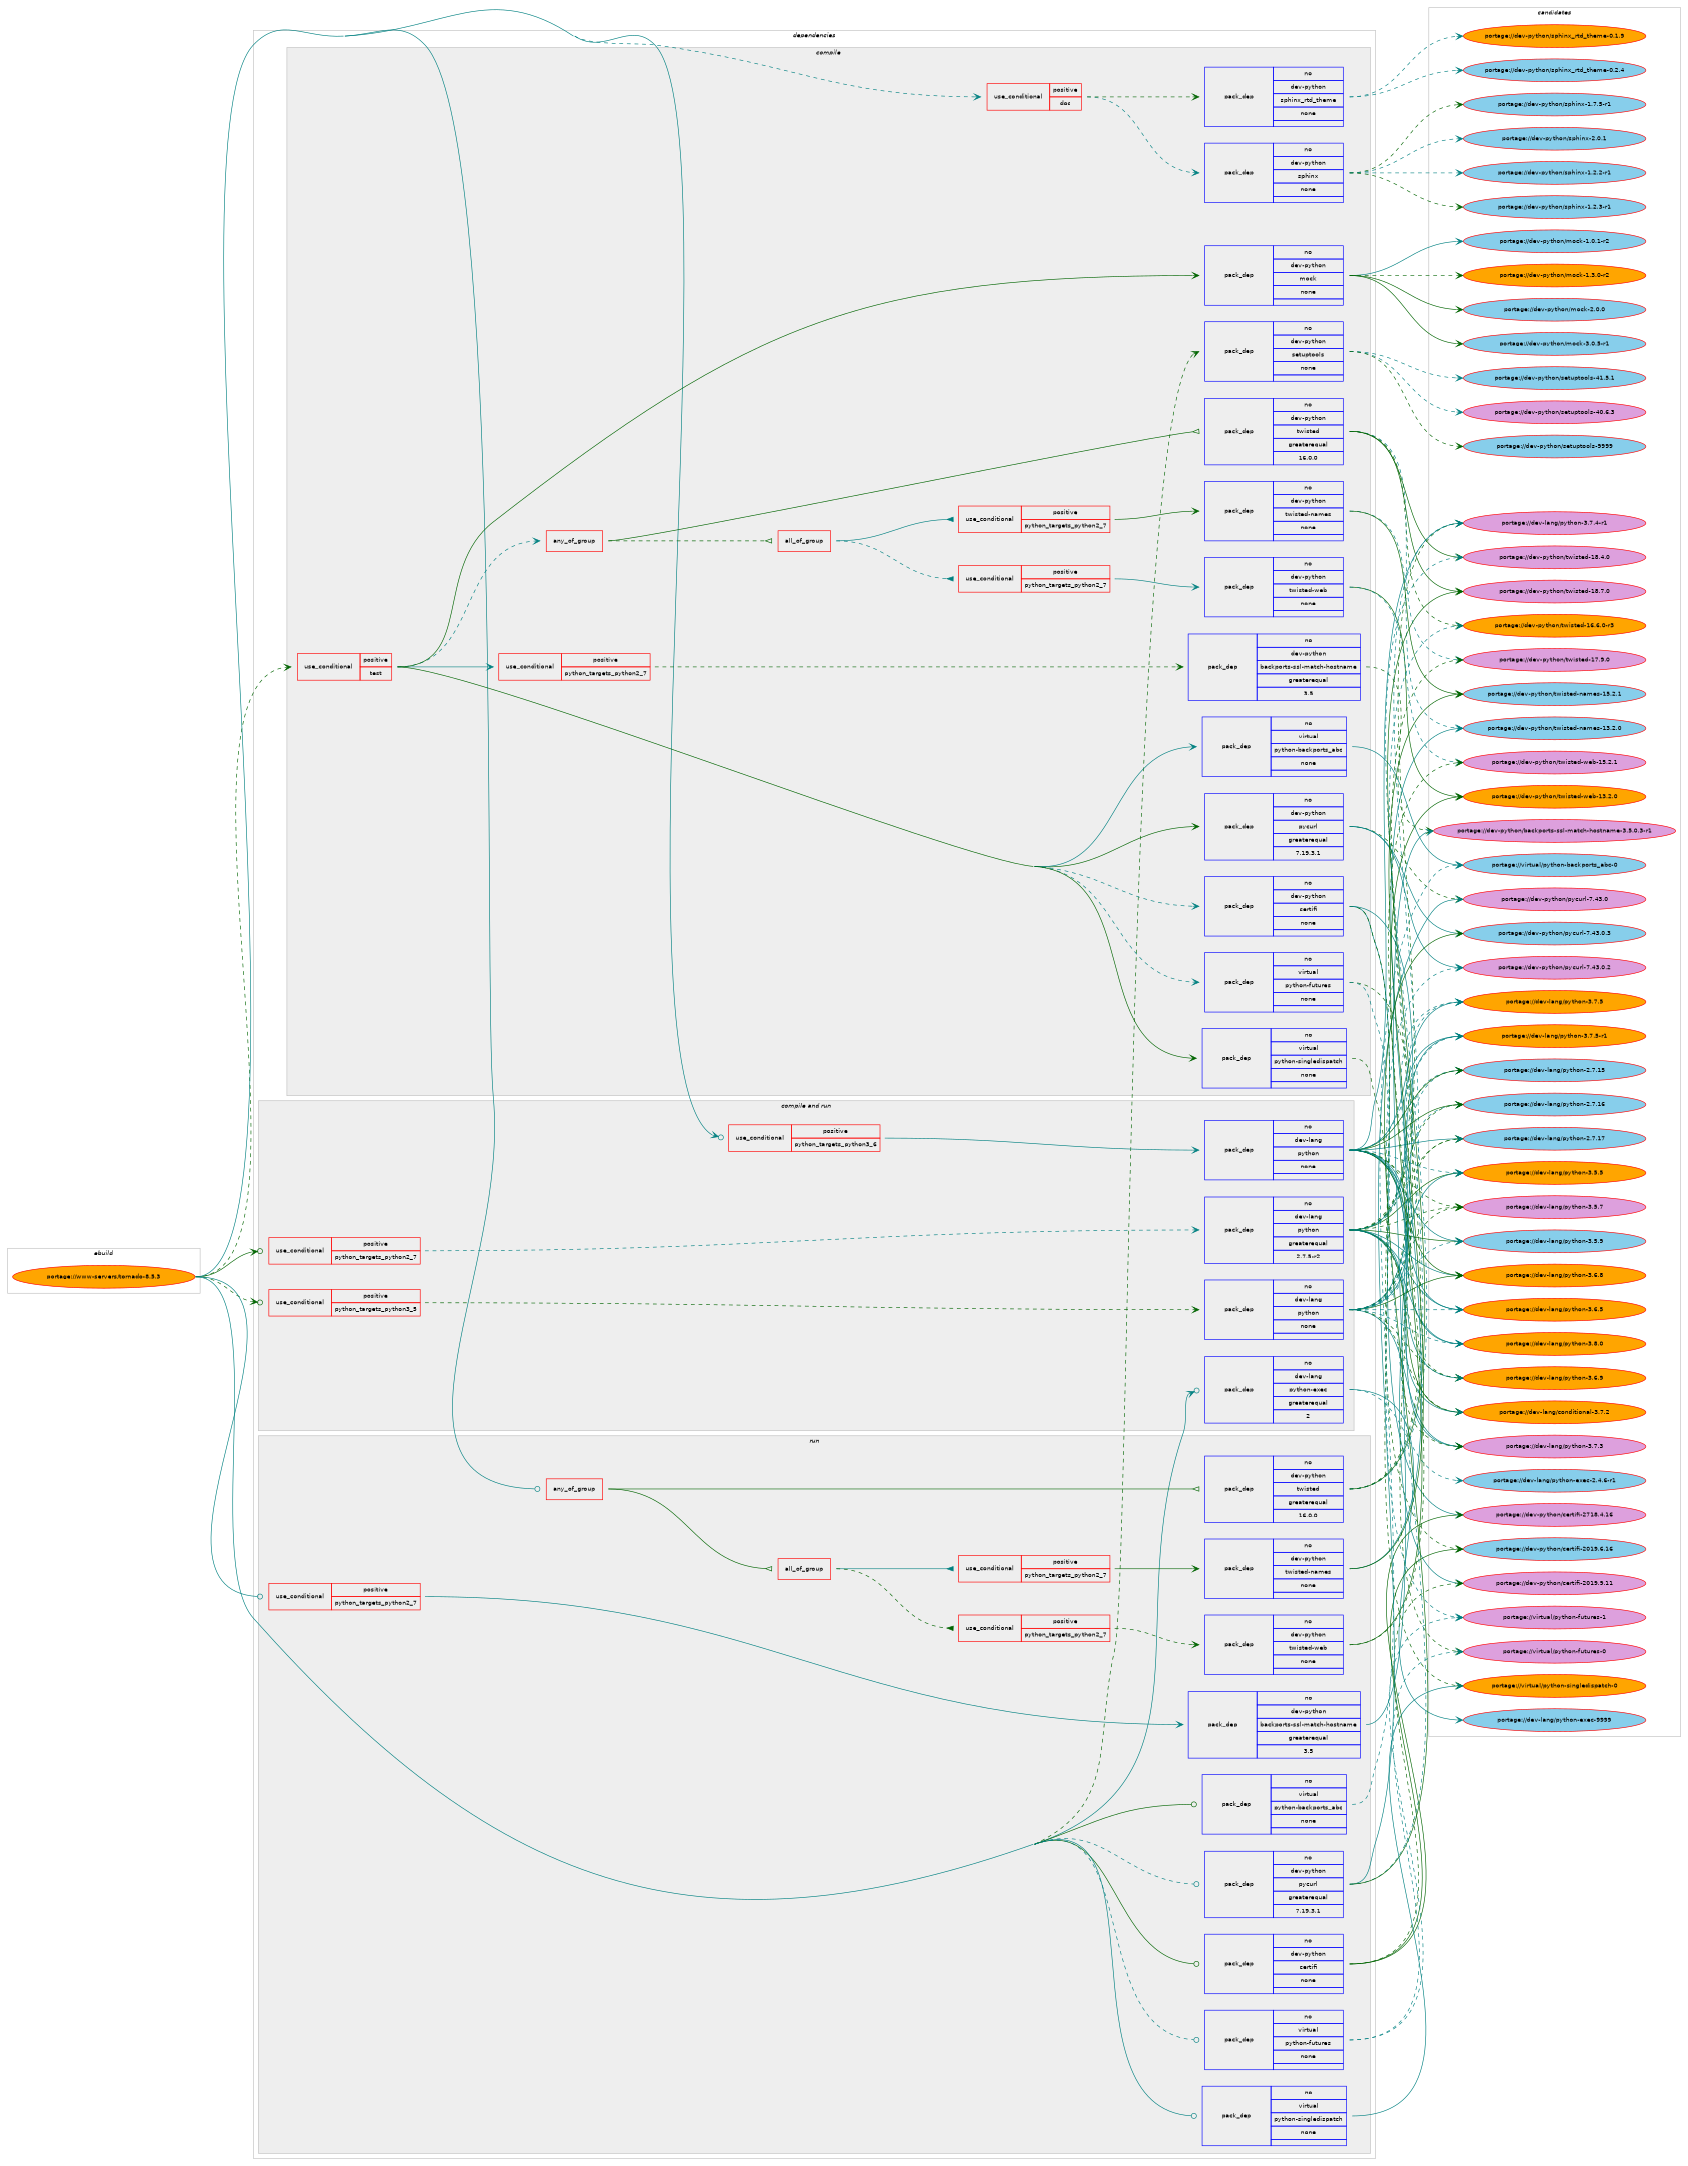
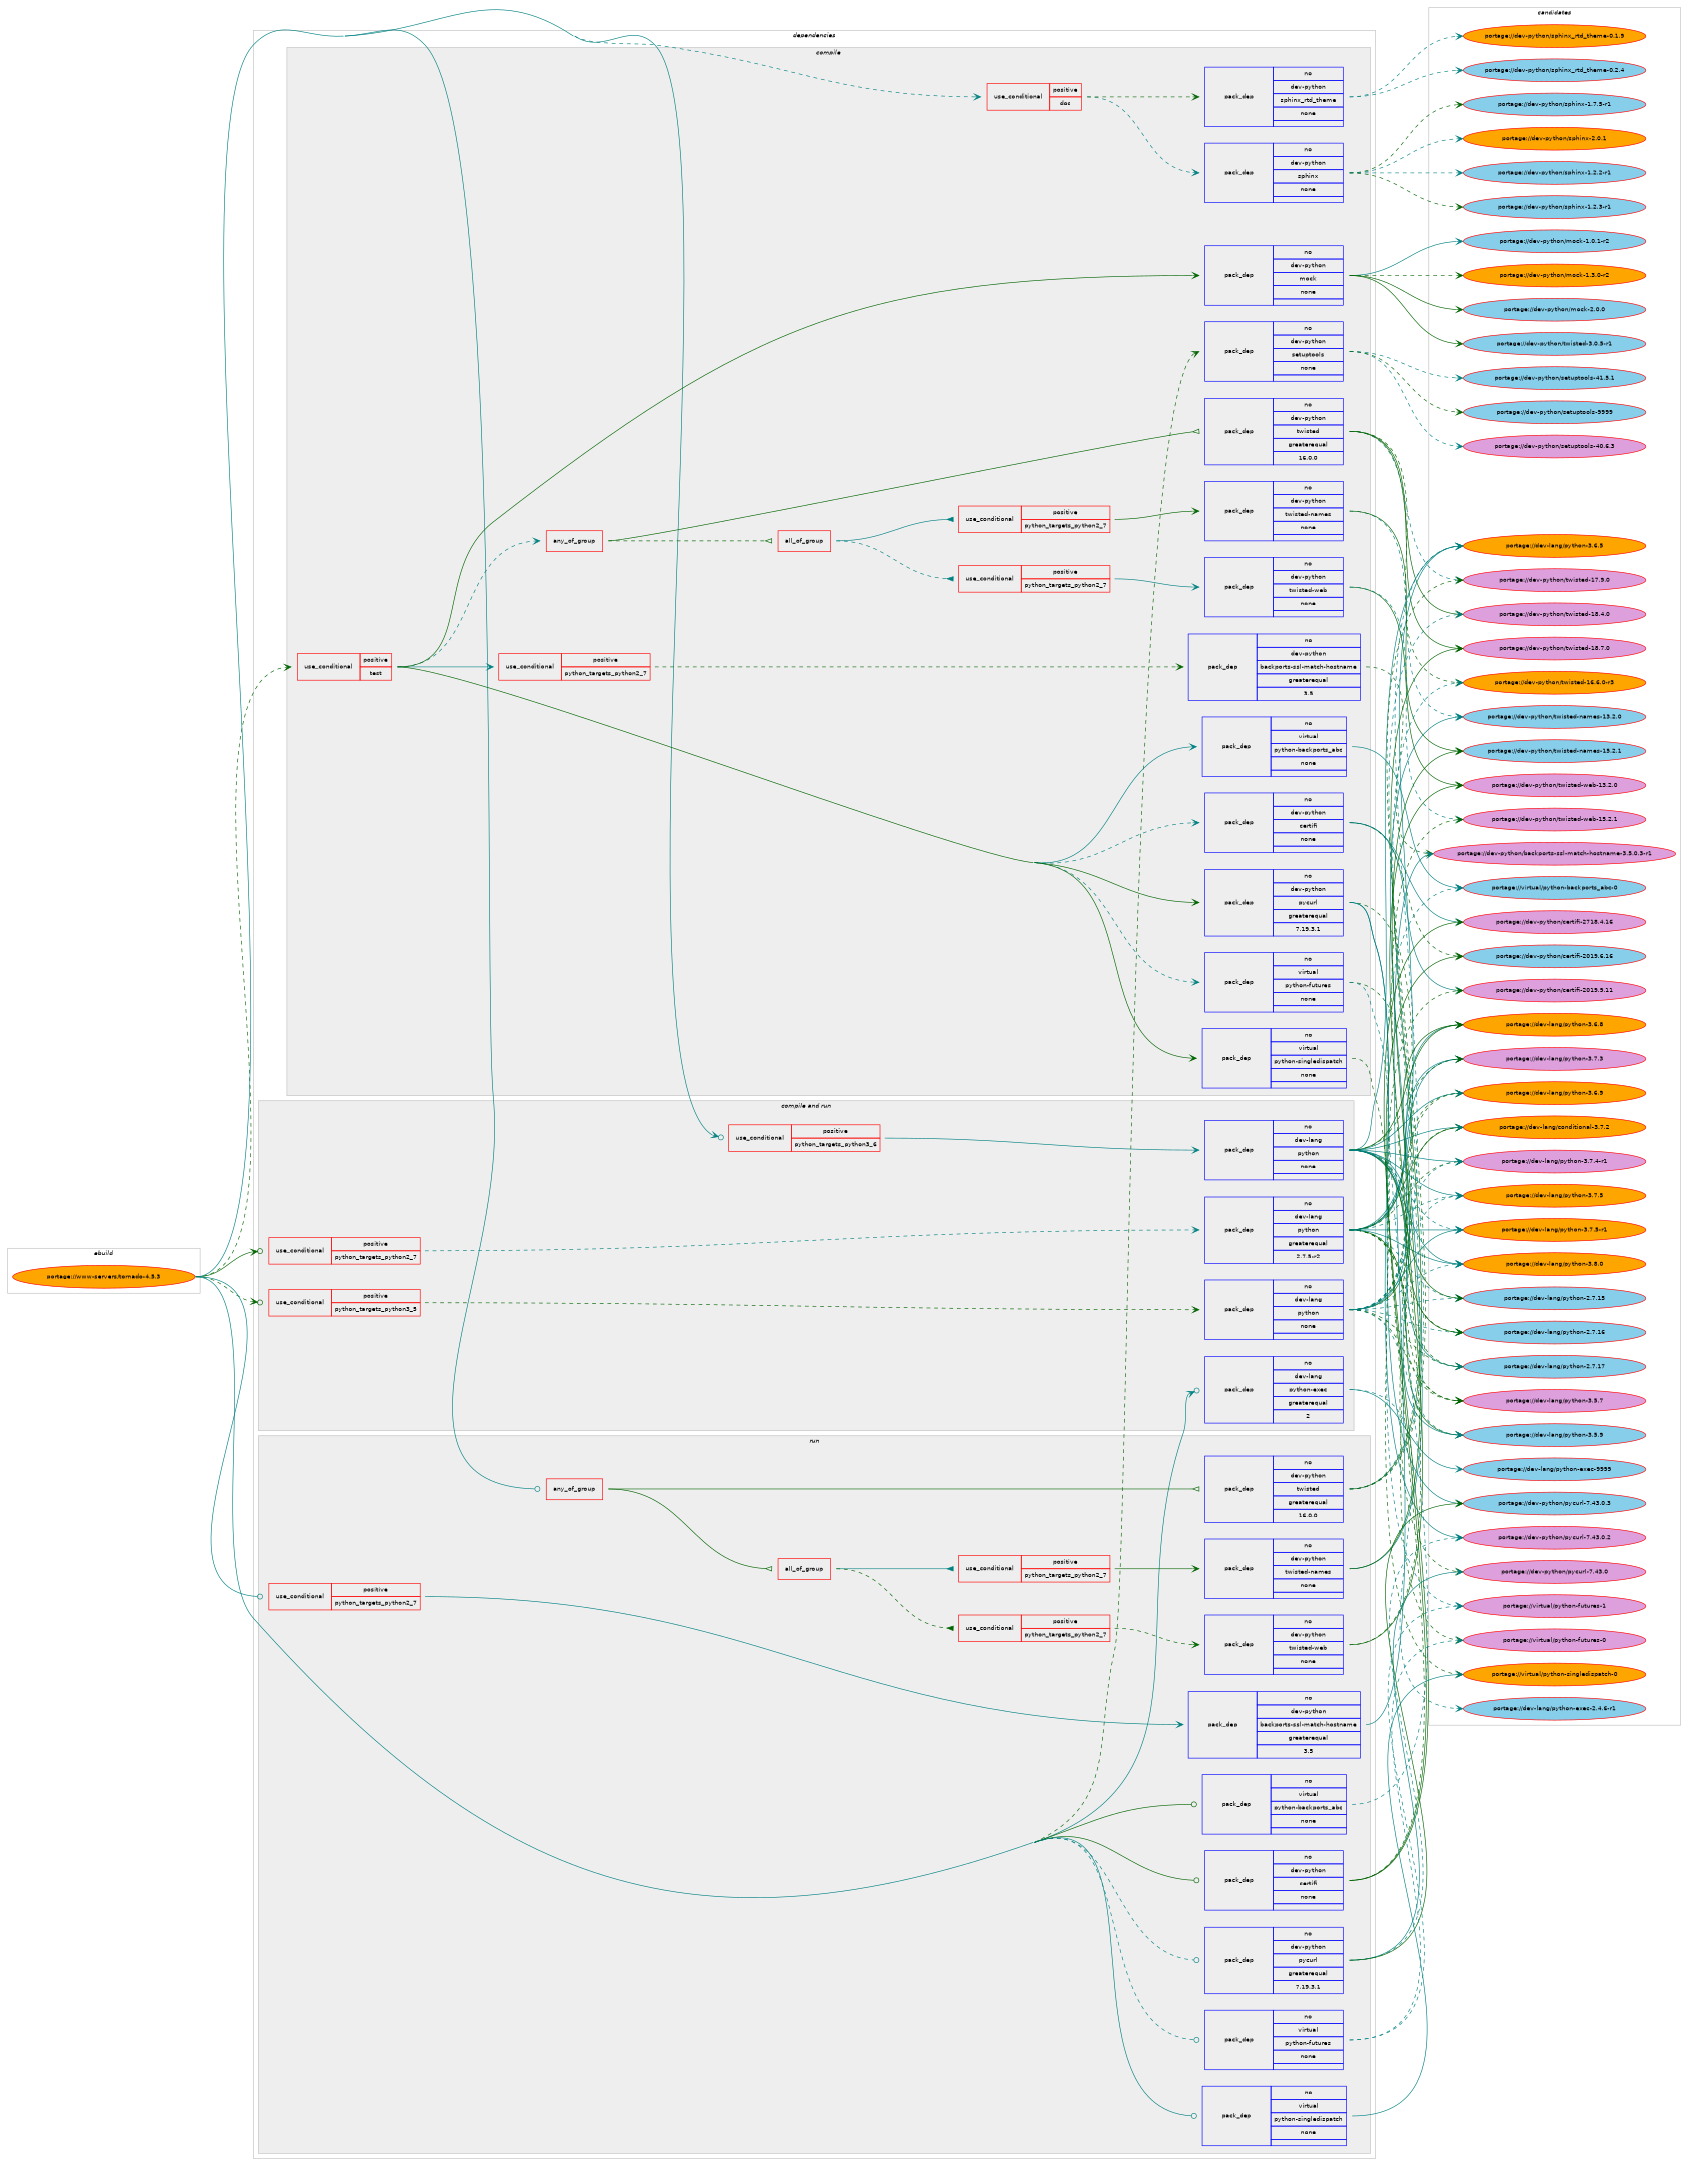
node "portage://dev-python/sphinx-2.0.1": fillcolor skyblue -> orange
node "portage://dev-python/mock-3.0.5-r1": label "portage://dev-python/mock-3.0.5-r1" -> "portage://dev-python/twisted-3.0.5-r1"
node "portage://dev-python/twisted-web-13.2.0": fillcolor orange -> plum
node "portage://dev-lang/python-3.5.5": removed
node "portage://www-servers/tornado-8.5.3": label "portage://www-servers/tornado-8.5.3" -> "portage://www-servers/tornado-4.5.3"
